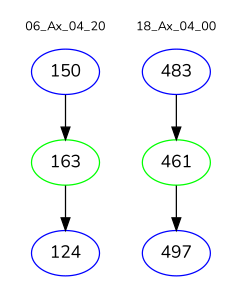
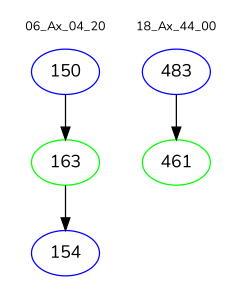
cluster "18_Ax_04_00": label "18_Ax_04_00" -> "18_Ax_44_00"
node "124": label "124" -> "154"
node "497": removed
